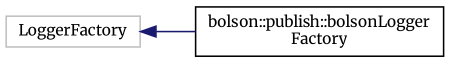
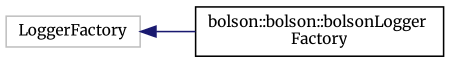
node "bolson::publish::bolsonLogger Factory": label "bolson::publish::bolsonLogger Factory" -> "bolson::bolson::bolsonLogger Factory"
